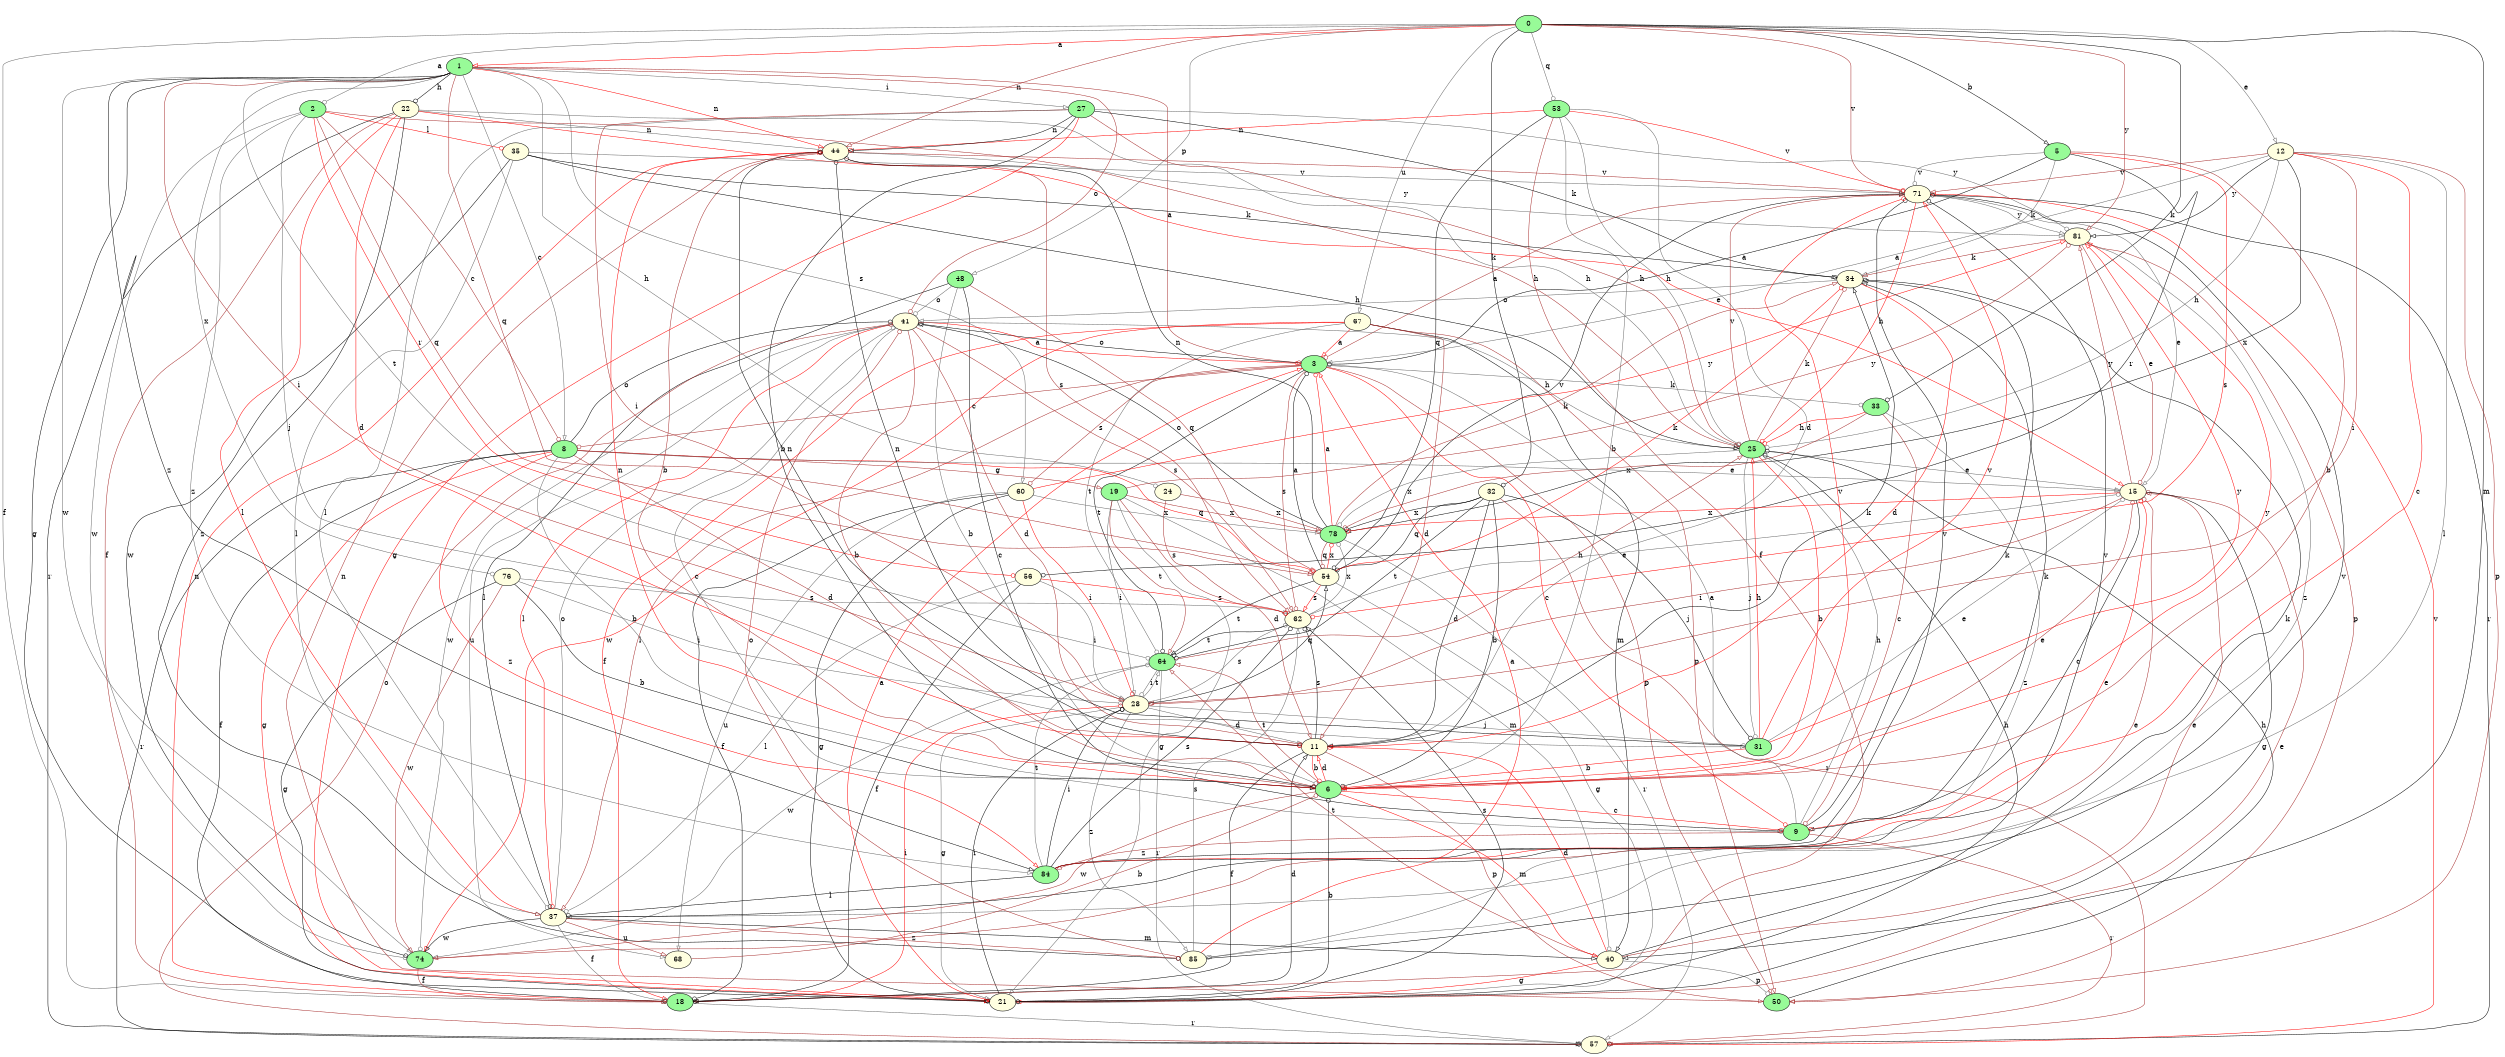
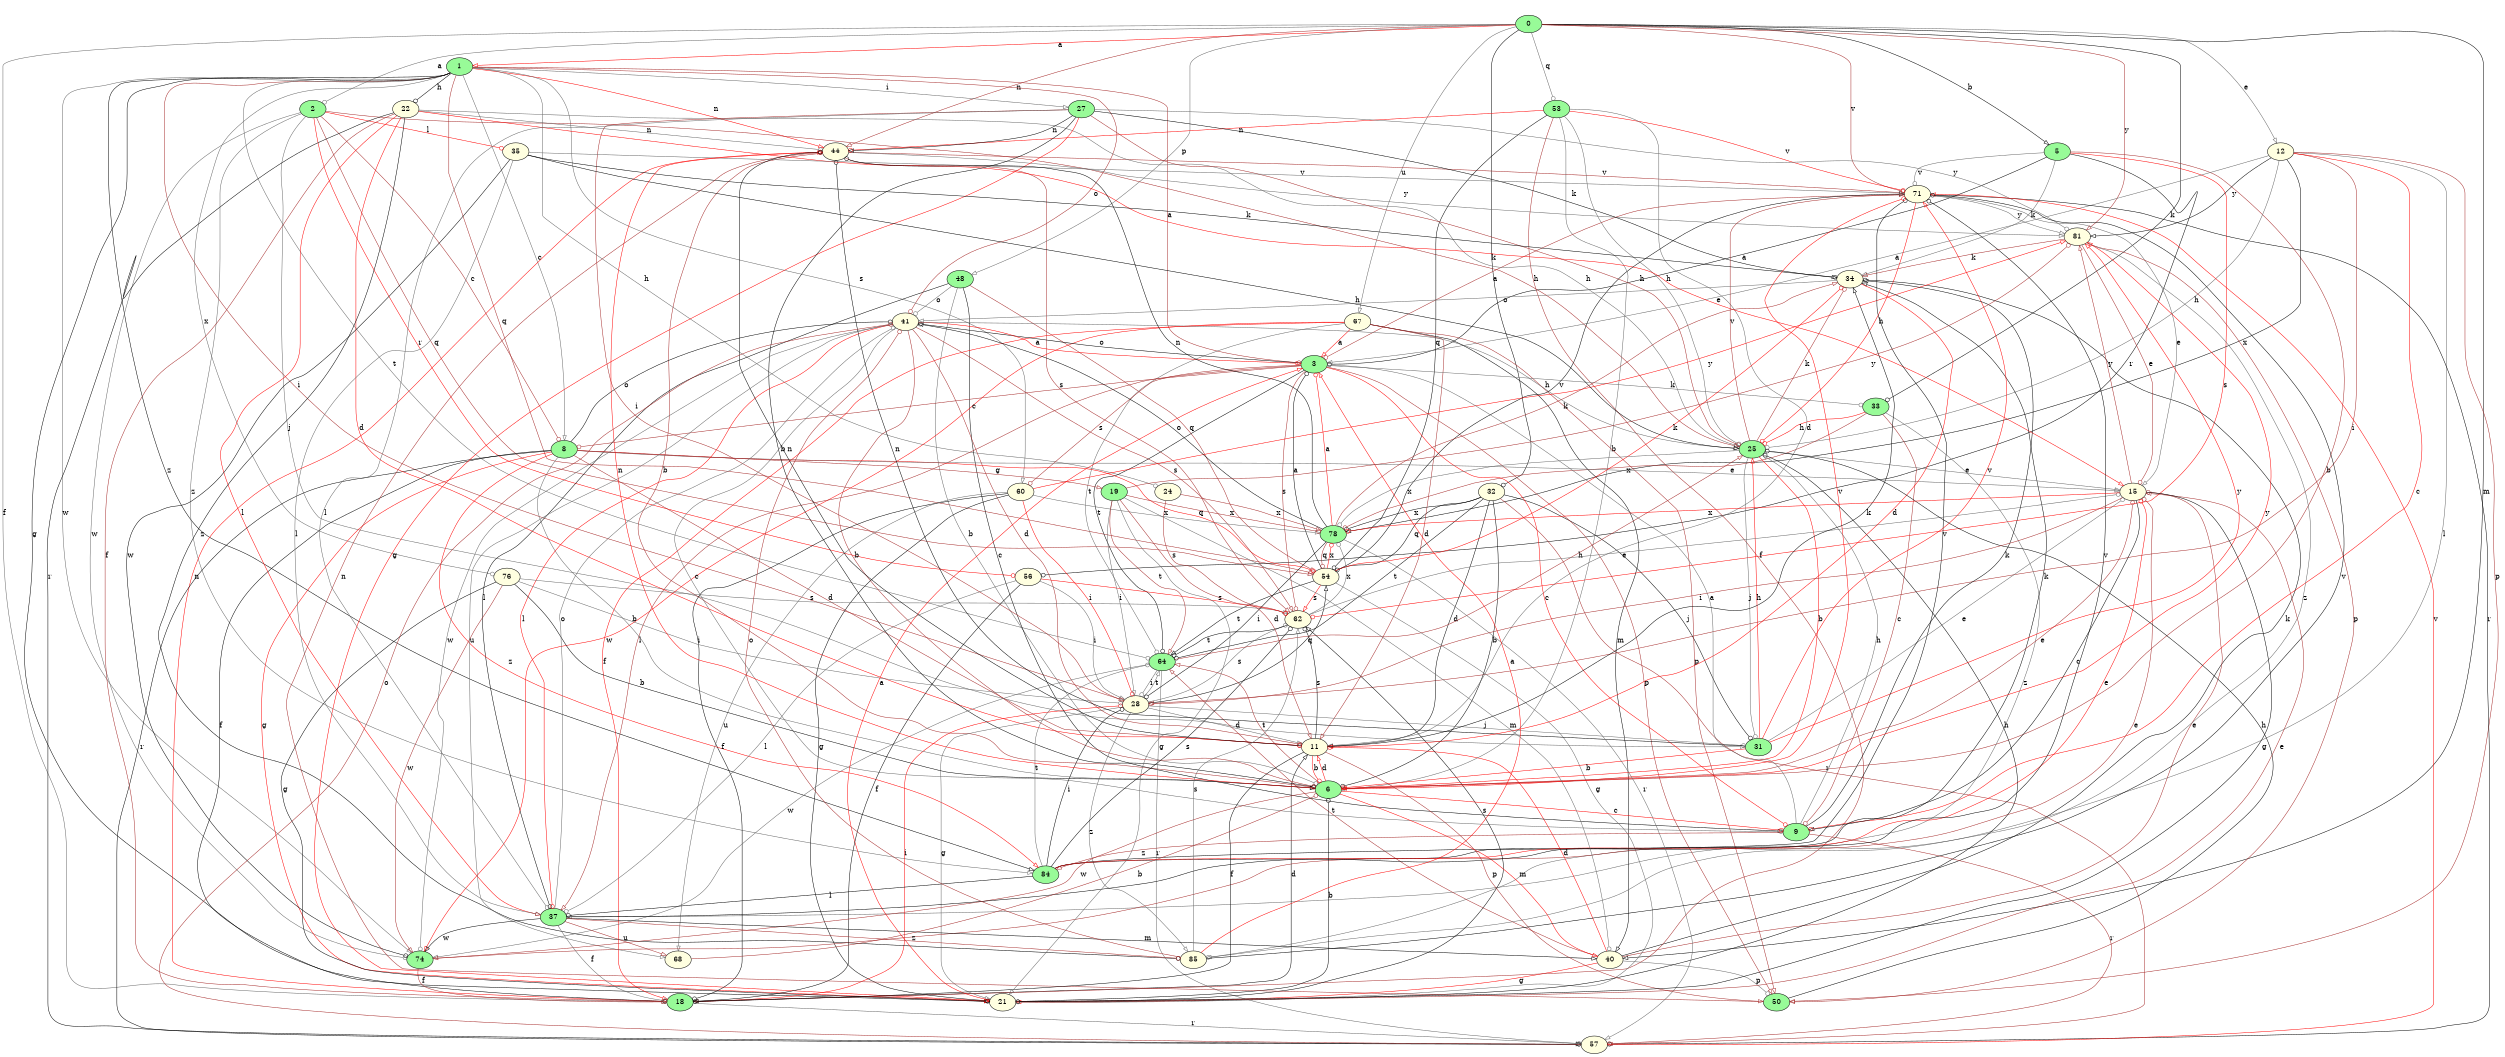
edge "12" -> "71": removed, label "v"
edge "21" -> "28": now "78" -> "28"
node "37": fillcolor lightyellow -> palegreen
